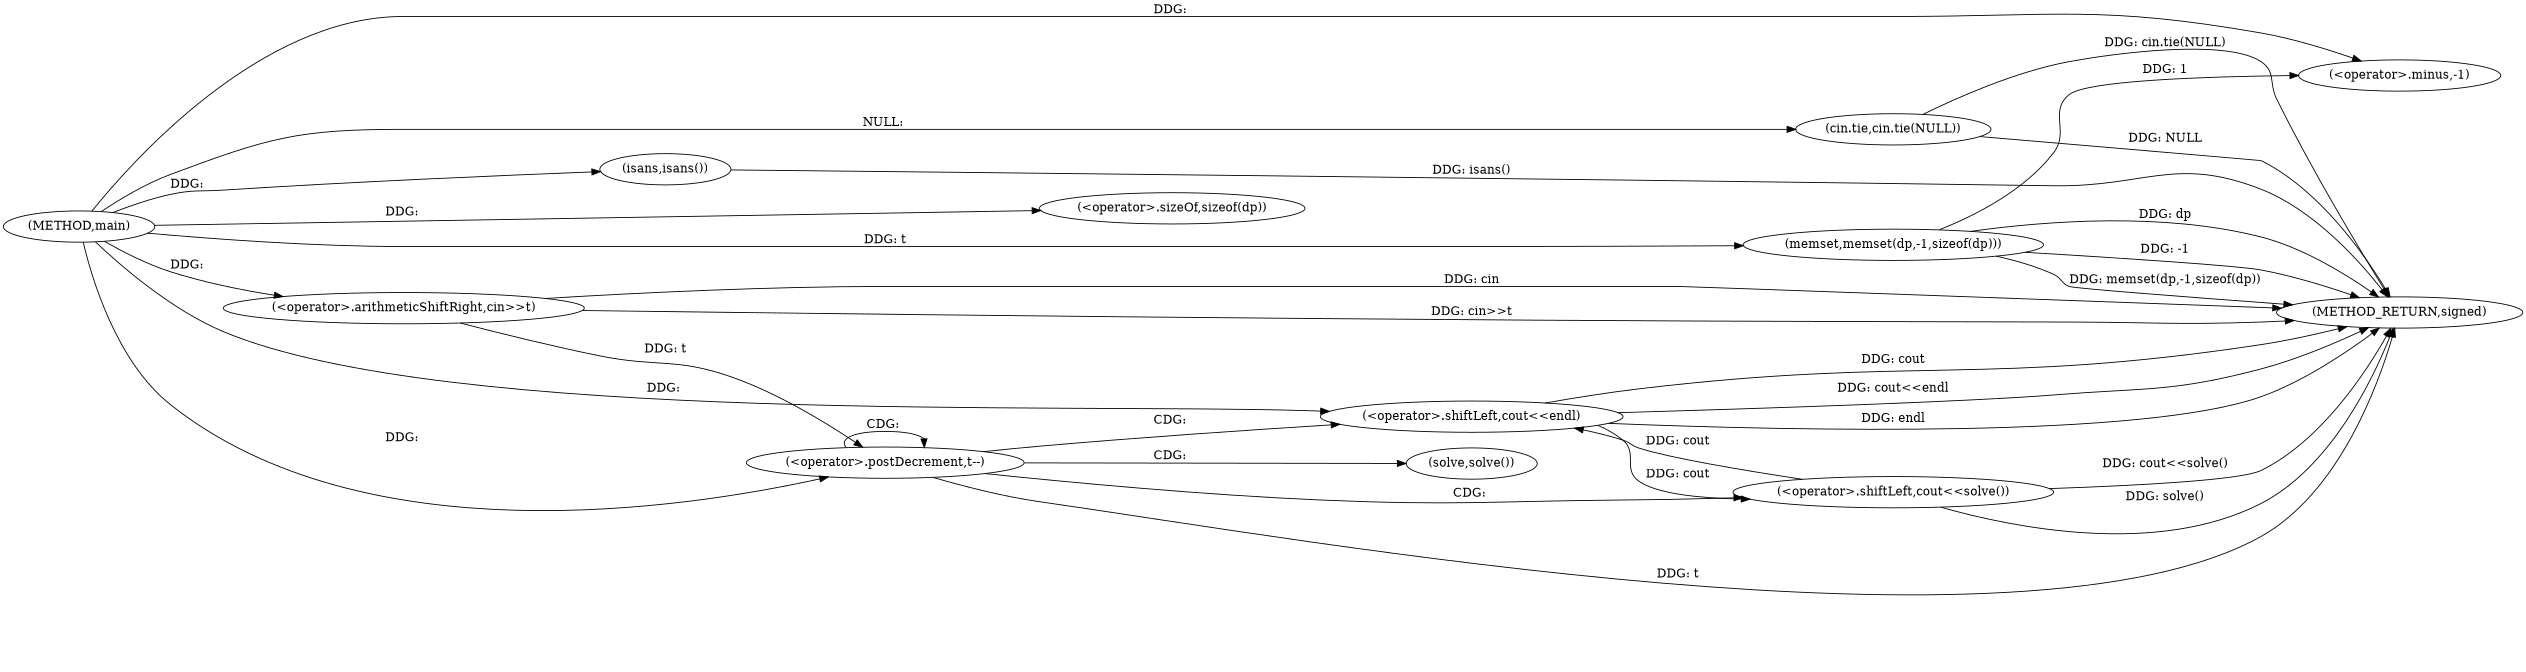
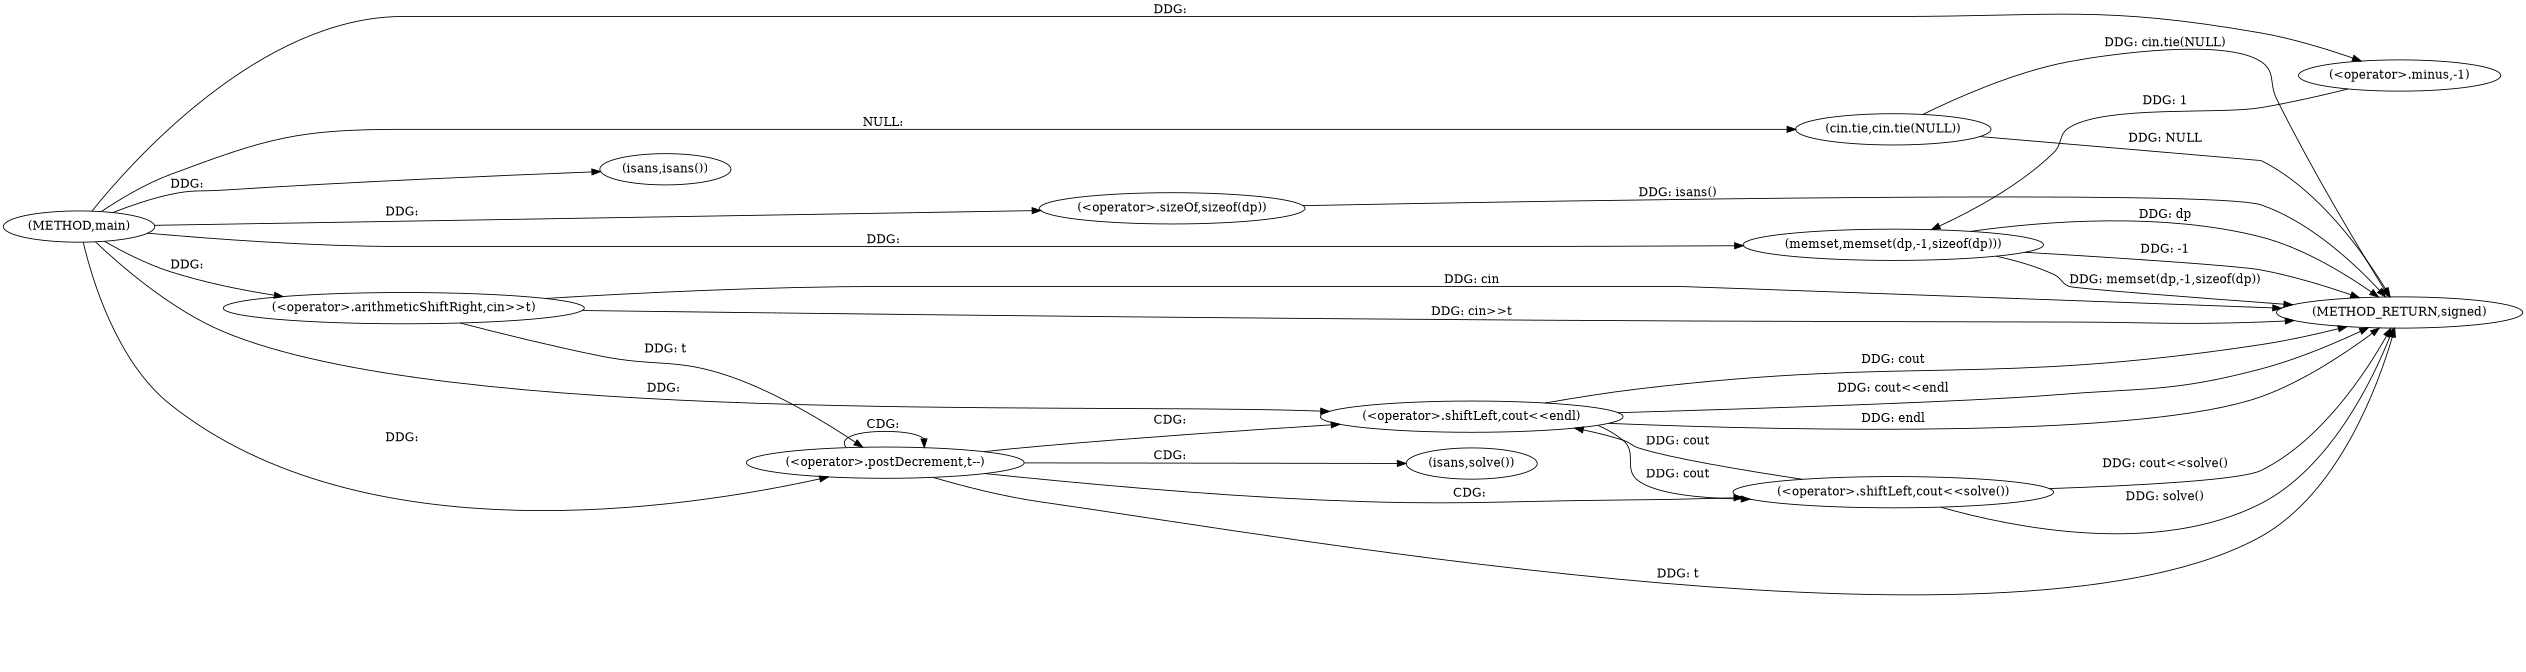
edge "(memset,memset(dp,-1,sizeof(dp)))" -> "(<operator>.minus,-1)": reversed
edge "(isans,isans())" -> "(METHOD_RETURN,signed)": now "(<operator>.sizeOf,sizeof(dp))" -> "(METHOD_RETURN,signed)"
edge "(METHOD,main)" -> "(memset,memset(dp,-1,sizeof(dp)))": label "DDG: t" -> "DDG: "
node "(solve,solve())": label "(solve,solve())" -> "(isans,solve())"
